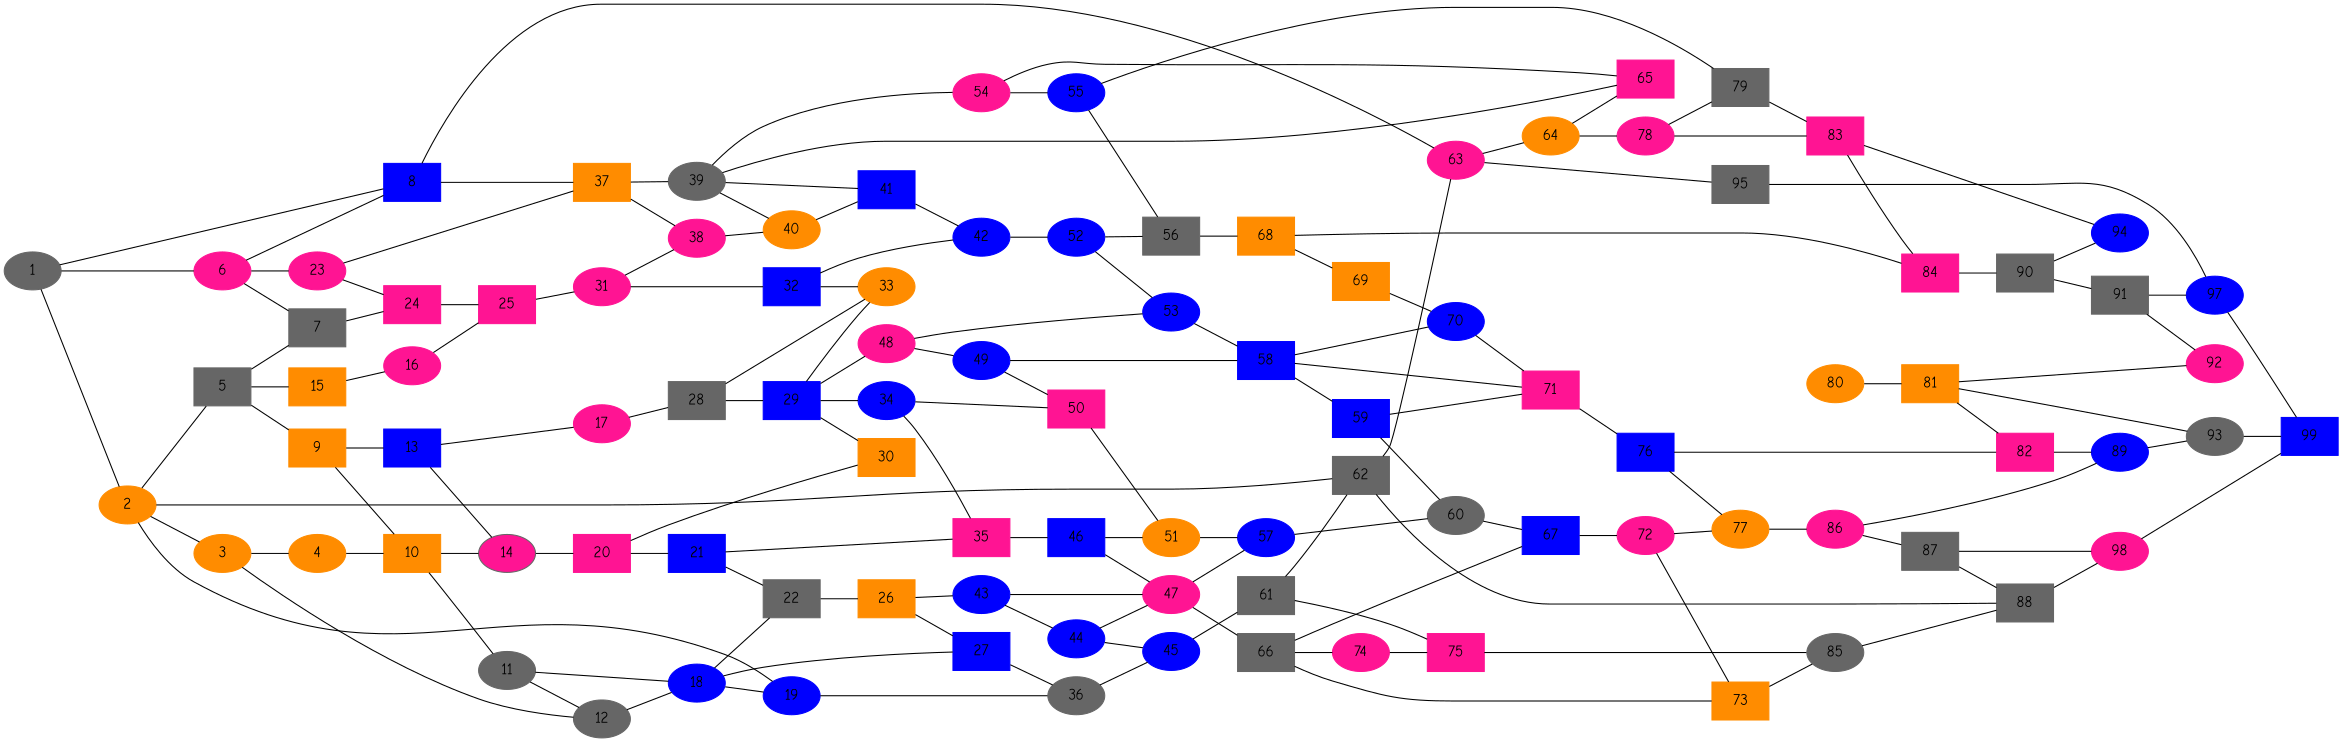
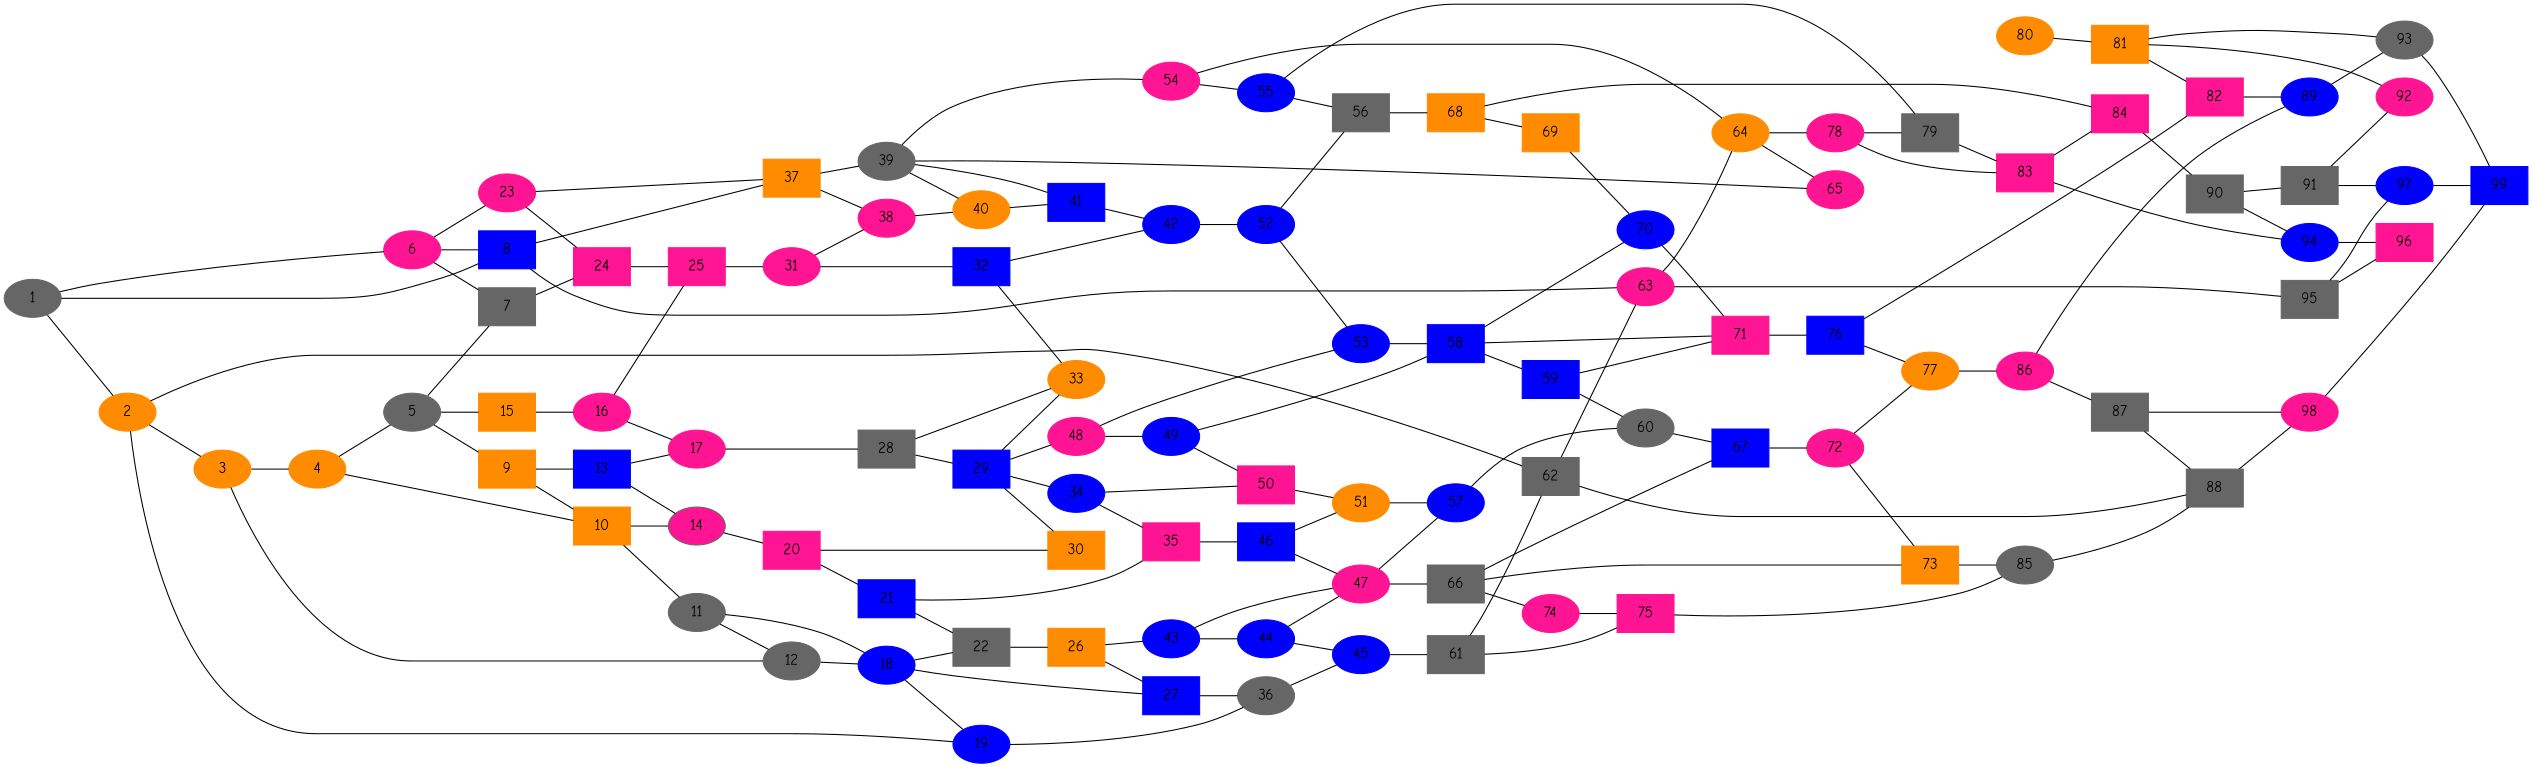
edge "65" -- "54": now "64" -- "54"
node "65": shape box -> ellipse
node "96": added
node "5": shape box -> ellipse
edge "16" -- "17": added
edge "5" -- "2": now "5" -- "4"
